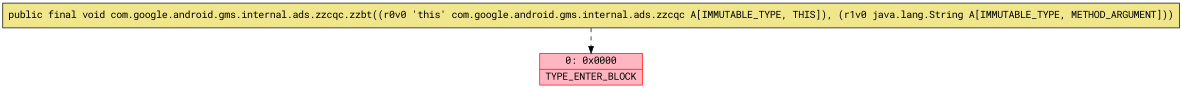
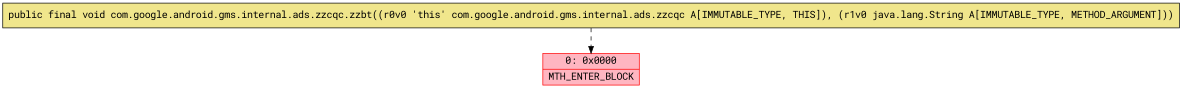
node "0: 0x0000": text "TYPE_ENTER_BLOCK" -> "MTH_ENTER_BLOCK"
